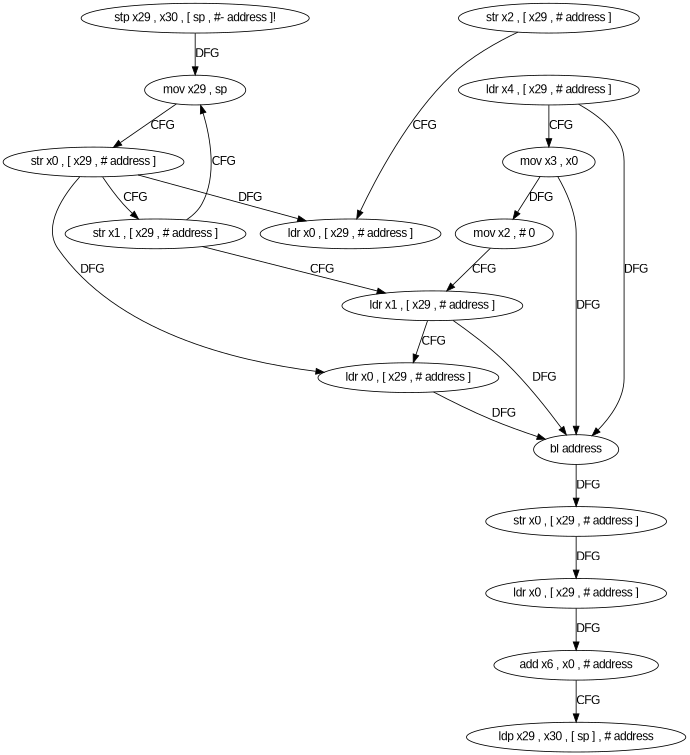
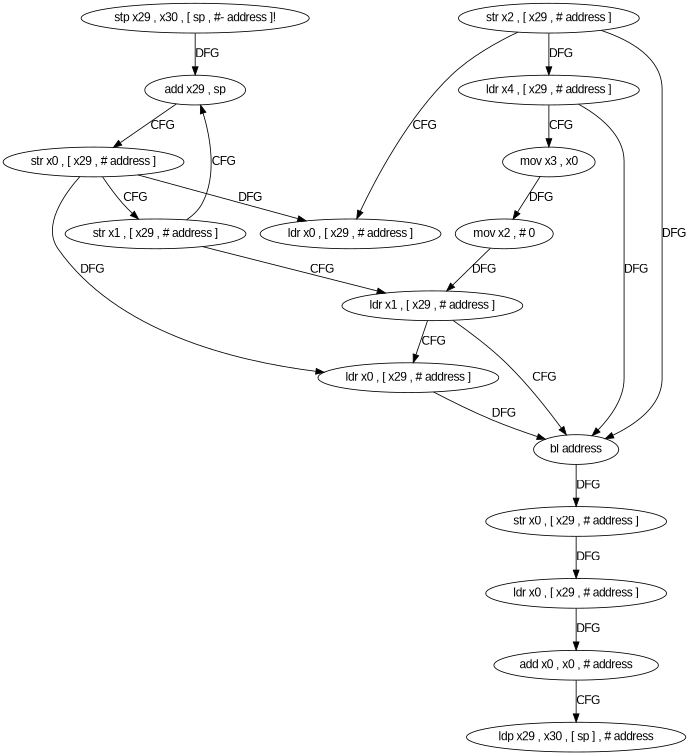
edge "str x2 , [ x29 , # address ]" -> "ldr x4 , [ x29 , # address ]": added, label "DFG"
node "mov x29 , sp": label "mov x29 , sp" -> "add x29 , sp"
edge "mov x2 , # 0" -> "ldr x1 , [ x29 , # address ]": label "CFG" -> "DFG"
edge "mov x3 , x0" -> "bl address": now "str x2 , [ x29 , # address ]" -> "bl address"
edge "ldr x1 , [ x29 , # address ]" -> "bl address": label "DFG" -> "CFG"
node "add x6 , x0 , # address": label "add x6 , x0 , # address" -> "add x0 , x0 , # address"
